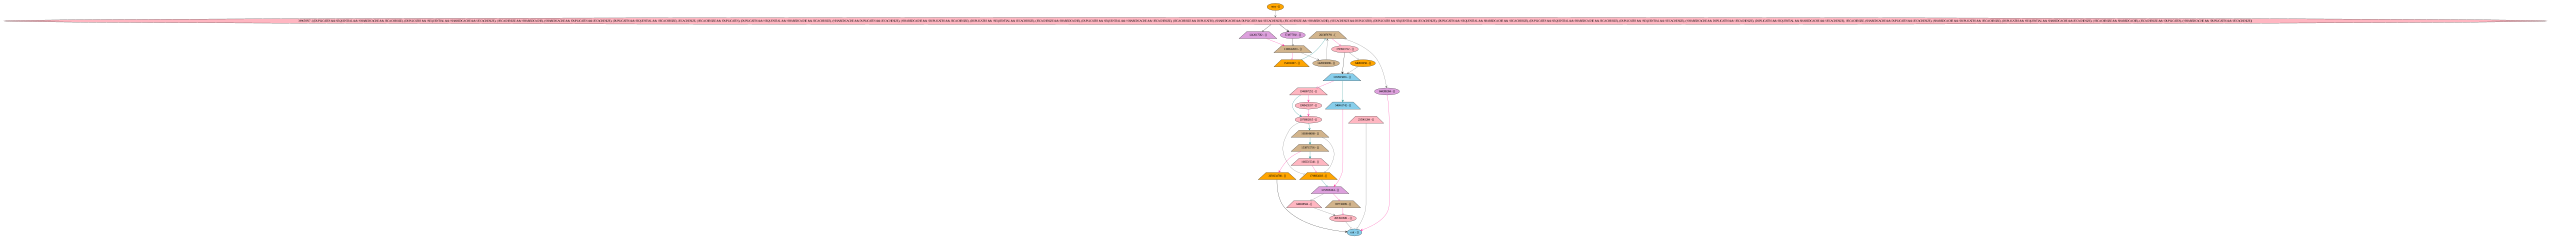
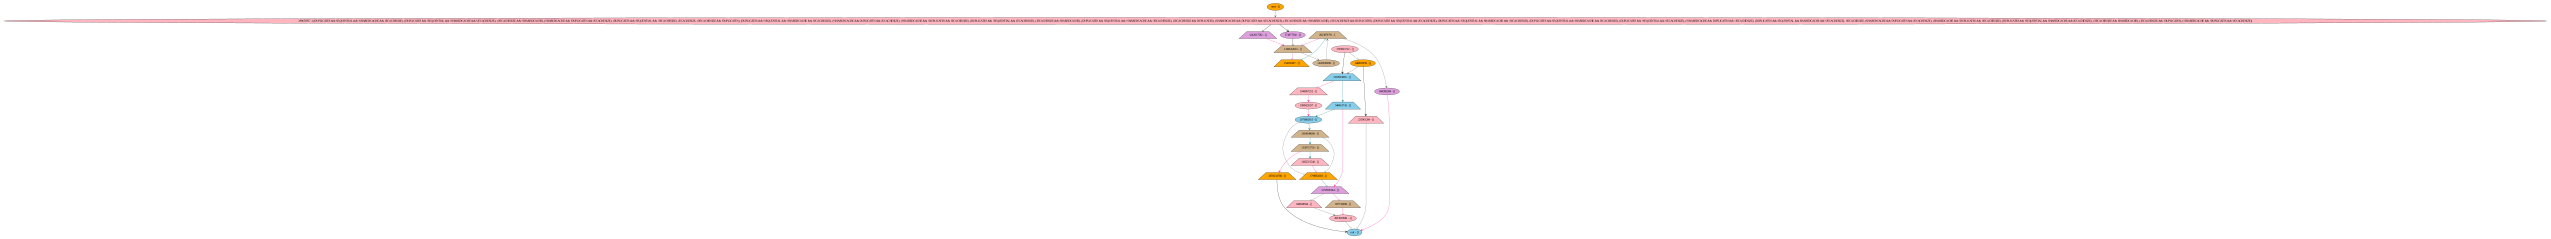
edge "2023879791 - []" -> "1799923712 - []": now "2023879791 - []" -> "1366522033 - []"
edge "646881950 - []" -> "235961284 - []": added
edge "1946097252 - []" -> "2076802815 - []": now "540461742 - []" -> "2076802815 - []"
node "2076802815 - []": fillcolor lightpink -> skyblue
